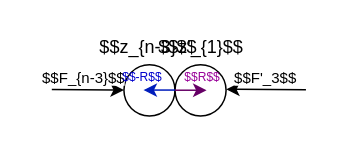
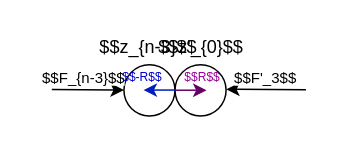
node "$$z'_{1}$$": label "$$z'_{1}$$" -> "$$z'_{0}$$"
